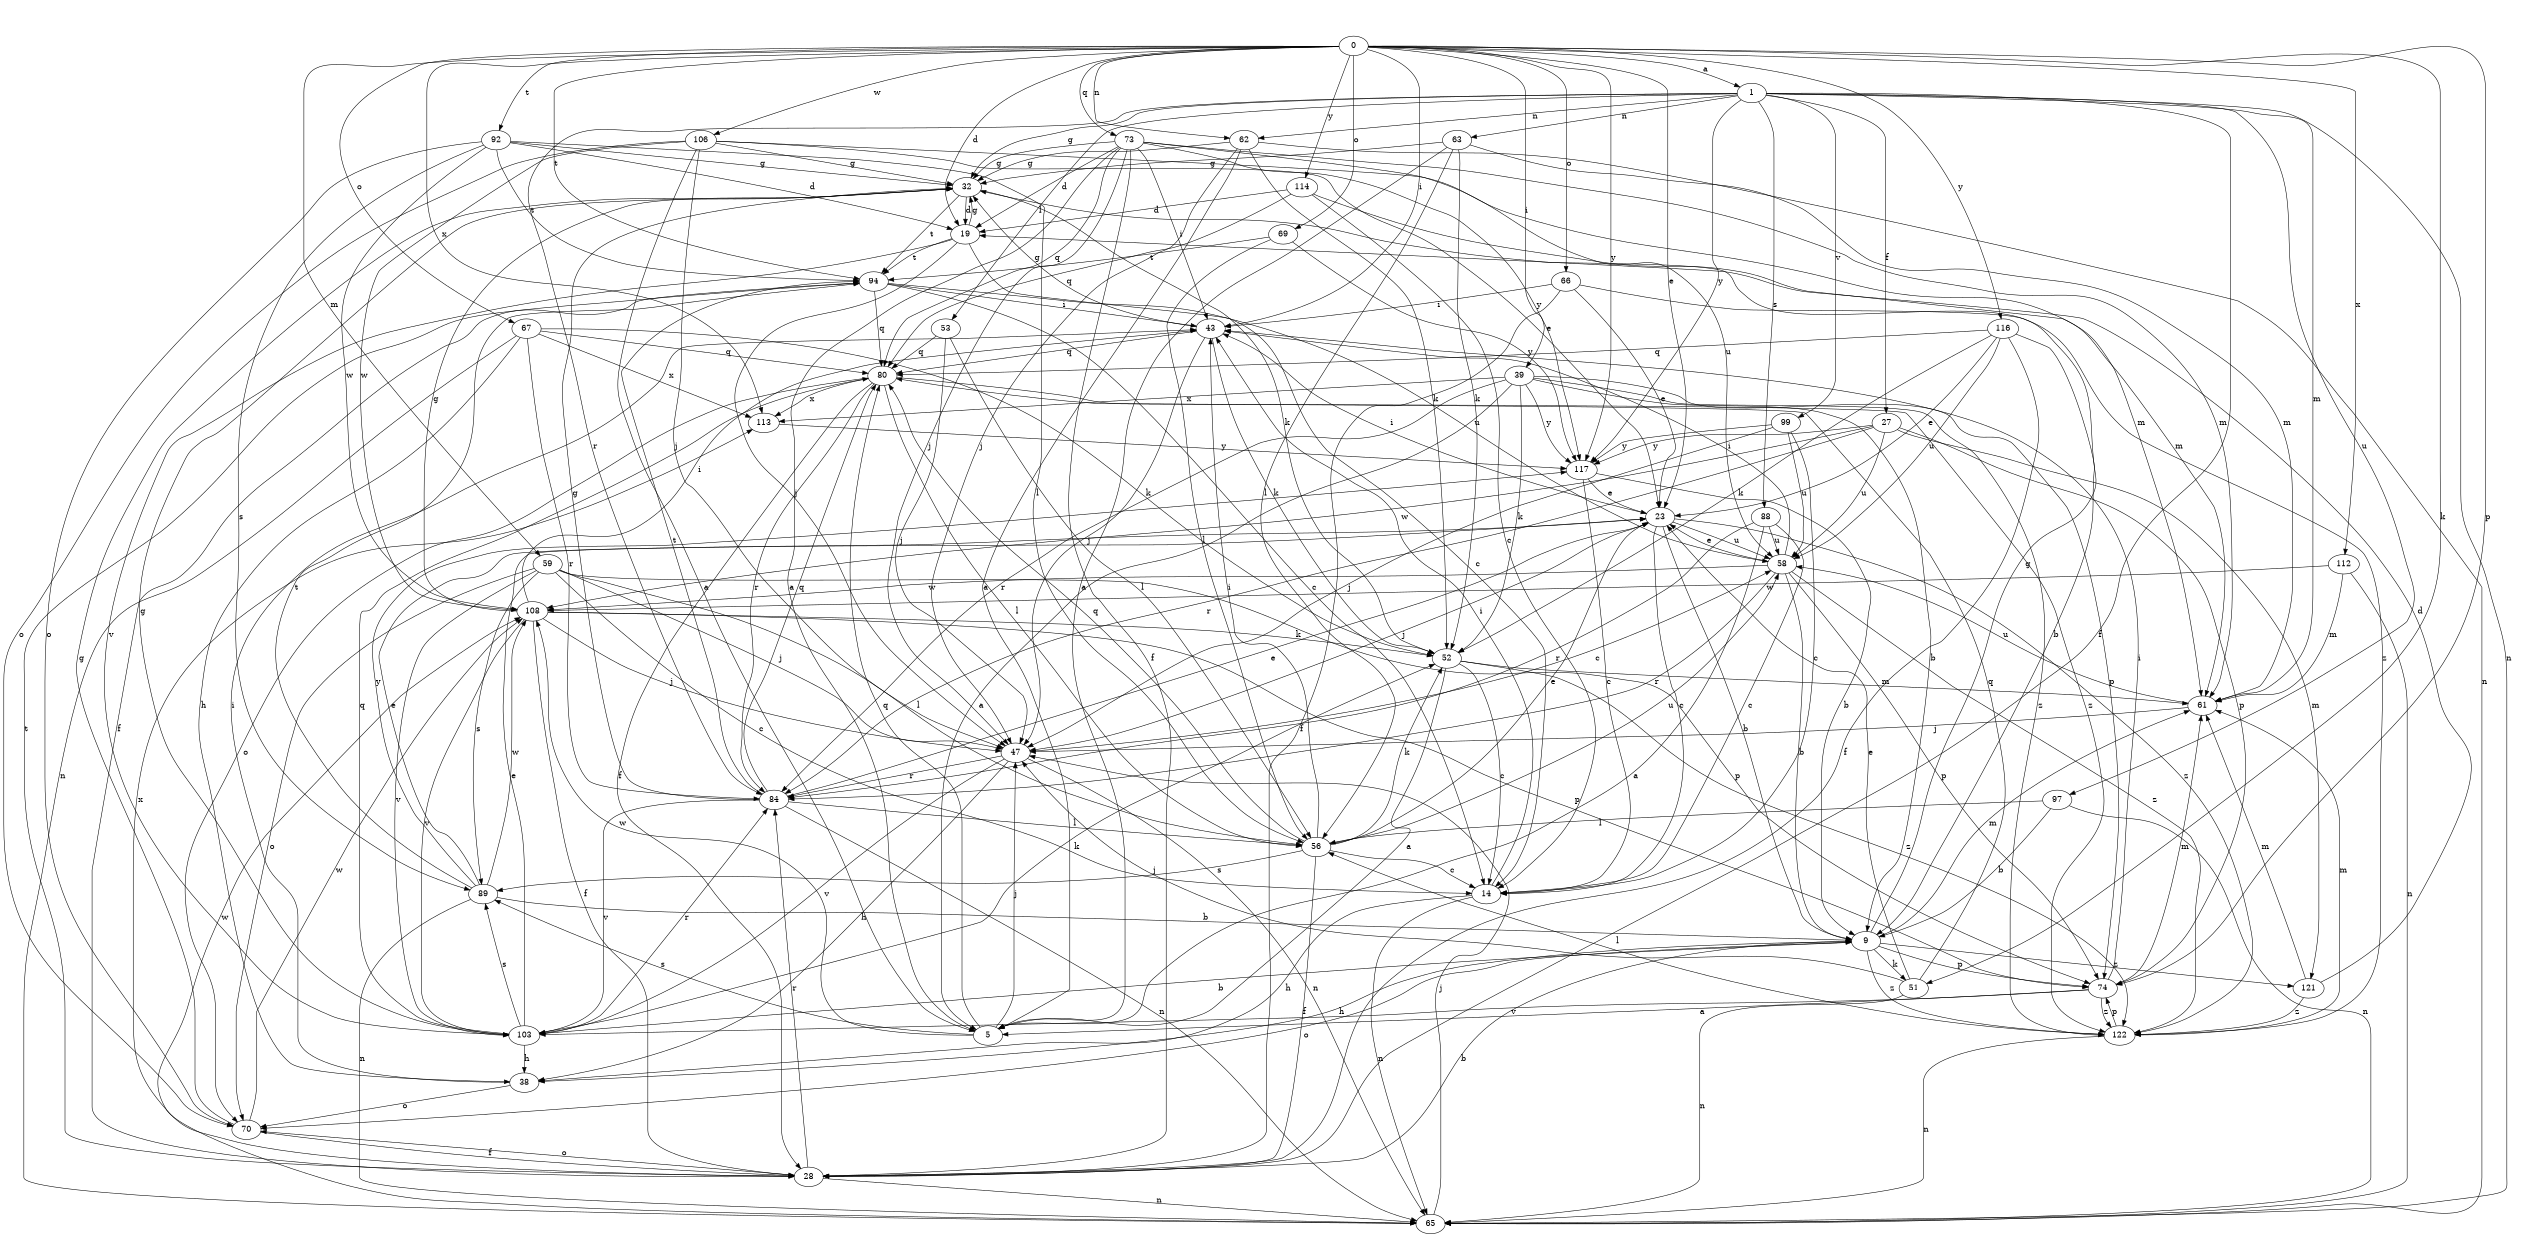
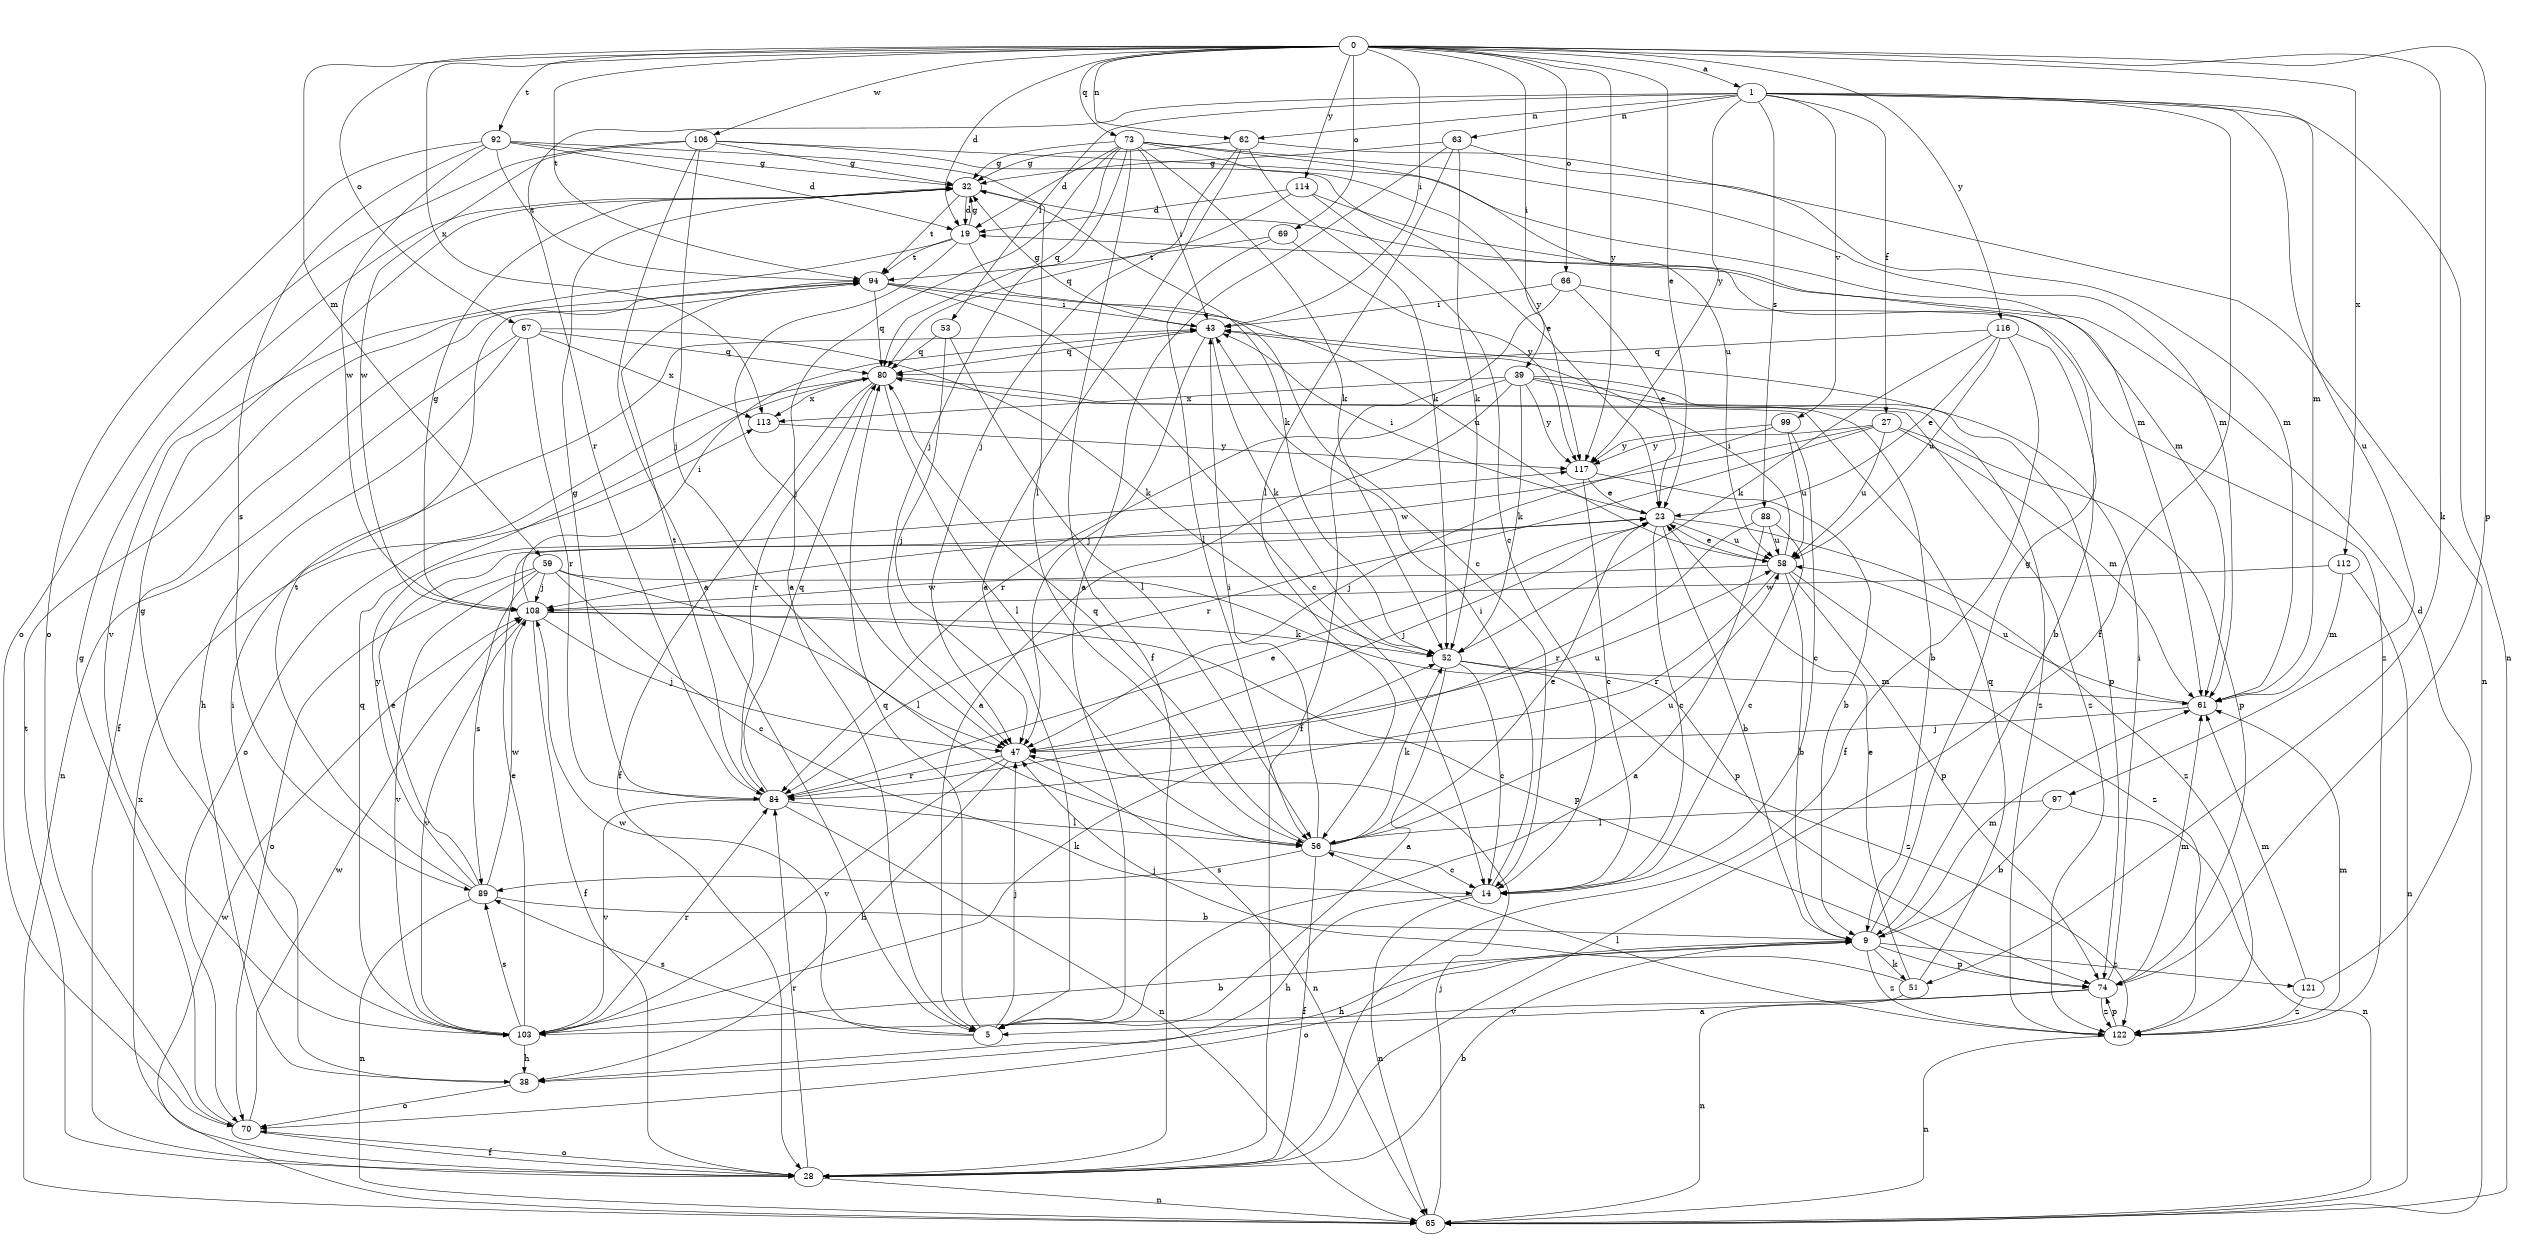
edge "1" -> "32": removed, label "g"
edge "73" -> "52": added, label "k"
edge "27" -> "121": now "27" -> "61"
edge "47" -> "58": label "c" -> "u"
edge "59" -> "47": now "59" -> "108"
